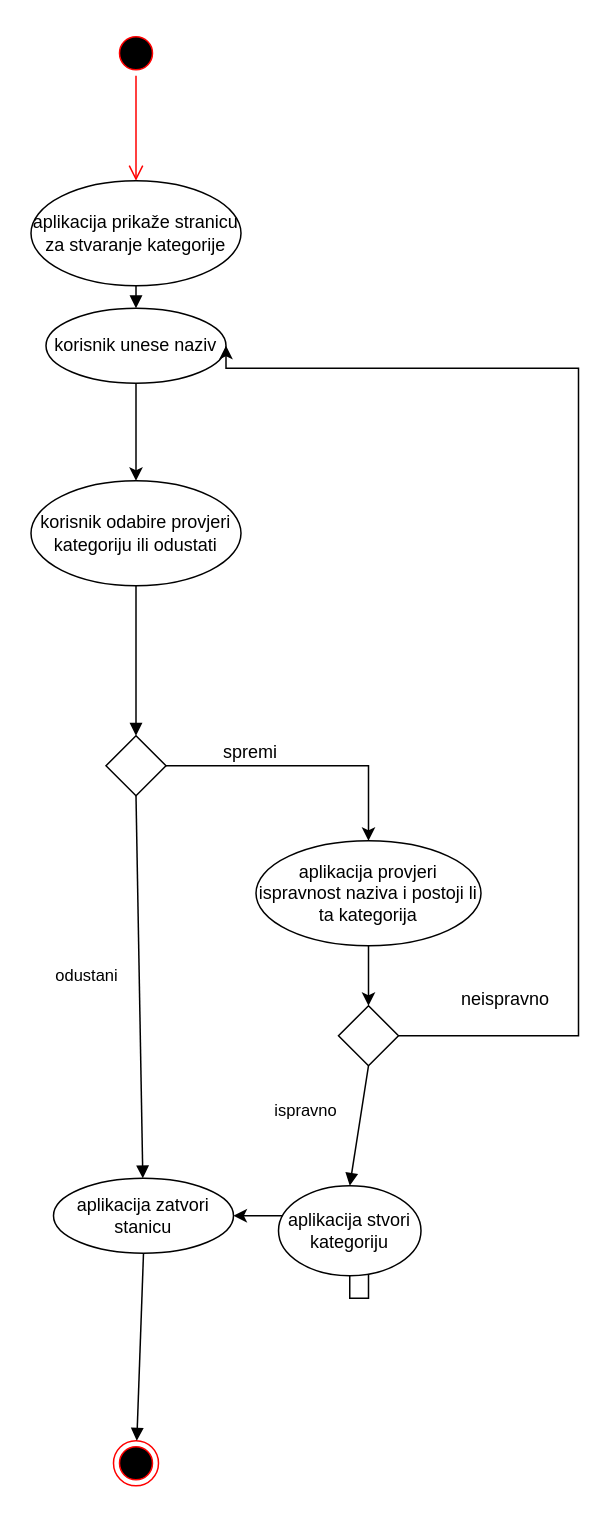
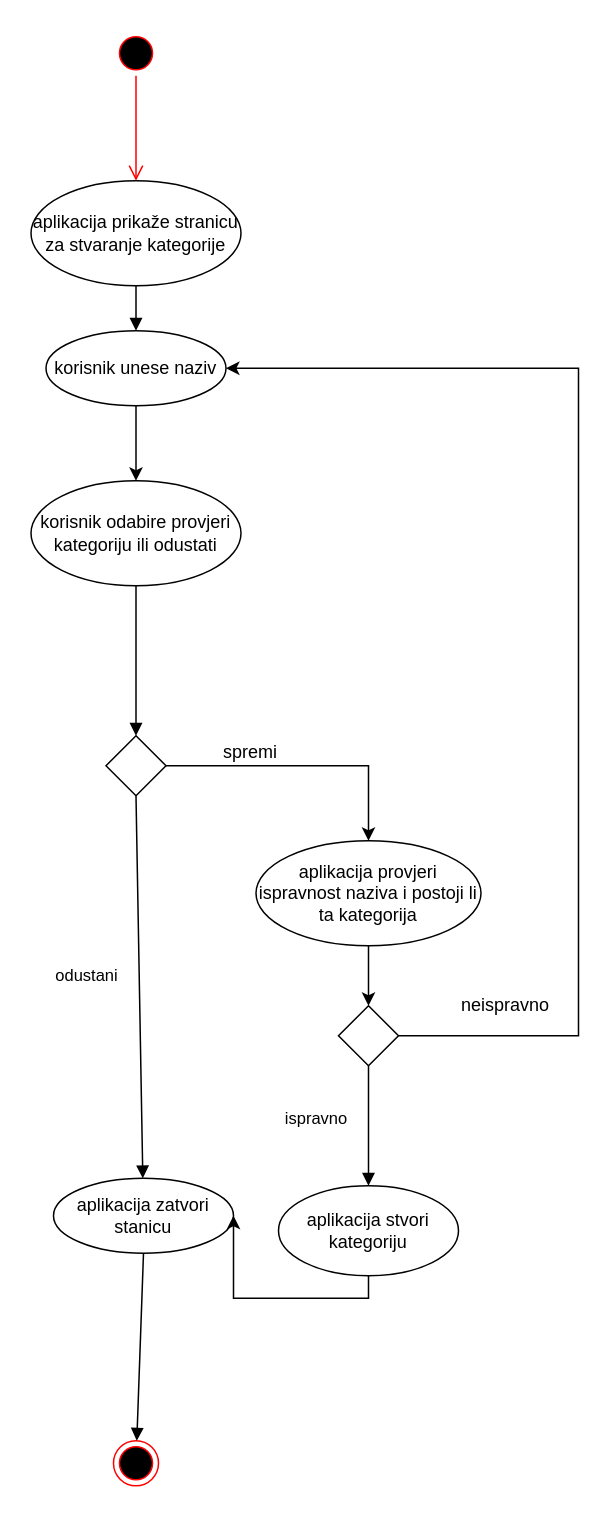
node "korisnik unese naziv": moved (136, 346) -> (136, 368)
node "aplikacija stvori kategoriju": size 143x90 -> 180x90
